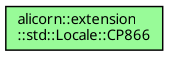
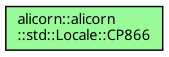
node "alicorn::extension ::std::Locale::CP866": label "alicorn::extension ::std::Locale::CP866" -> "alicorn::alicorn ::std::Locale::CP866"
